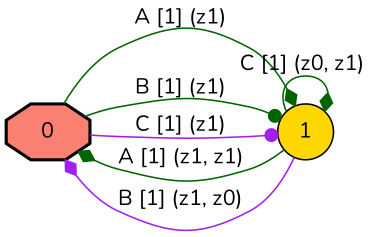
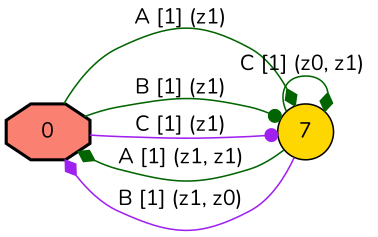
node "1": label "1" -> "7"
